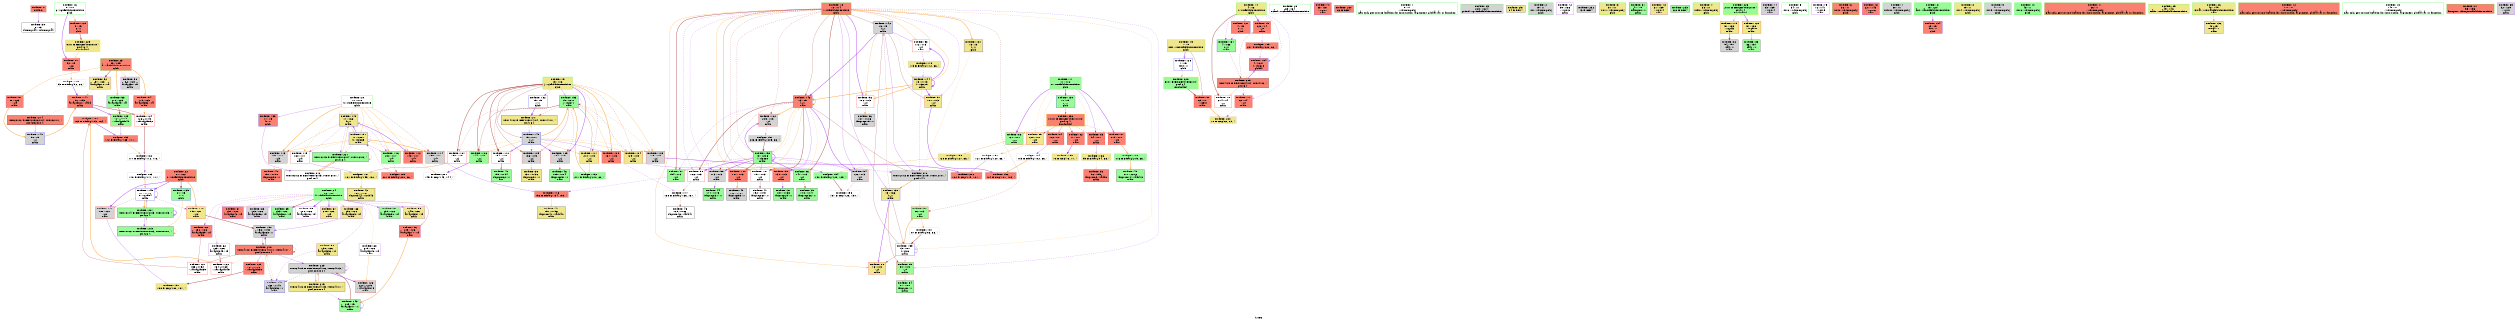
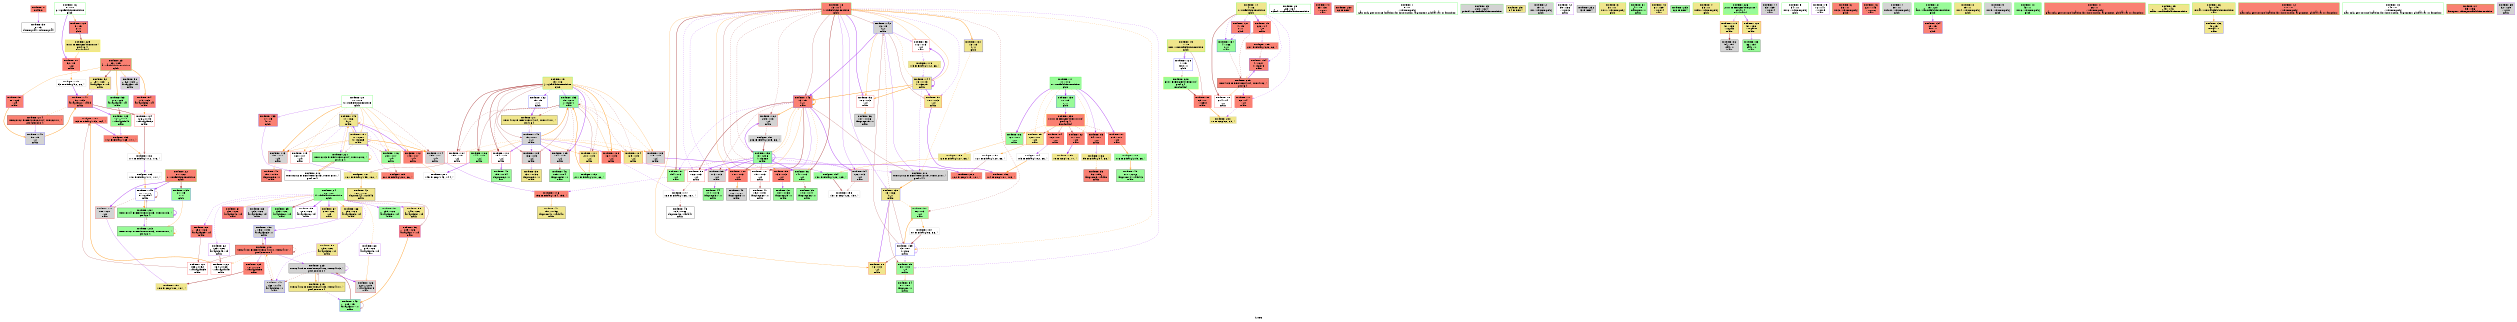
node "NodeID: 154": text "global" -> "main"
edge "NodeID: 210" -> "NodeID: 90": now "NodeID: 138" -> "NodeID: 90"
node "NodeID: 118": removed
